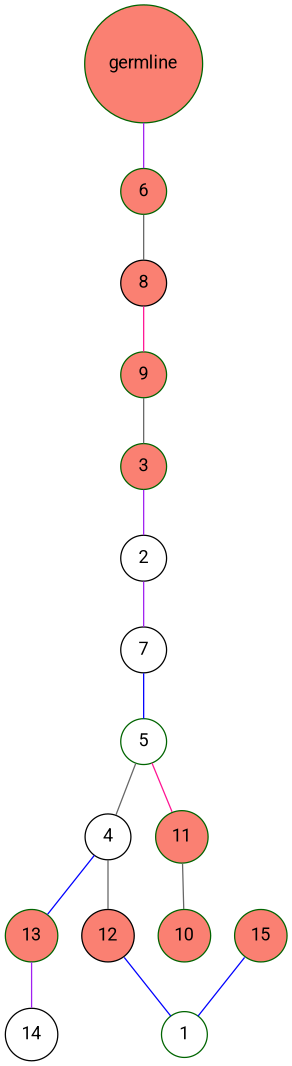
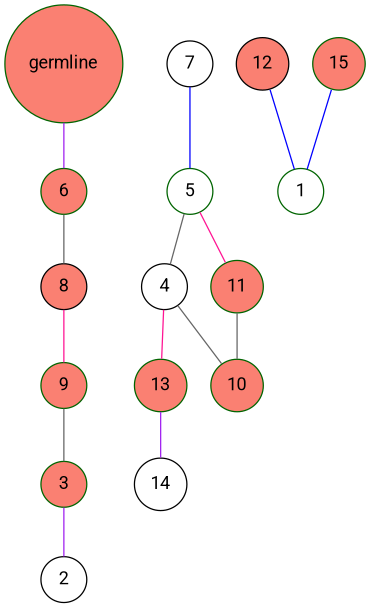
edge "2" -- "7": removed
edge "4" -- "12": now "4" -- "10"
edge "4" -- "13": color blue -> deeppink
